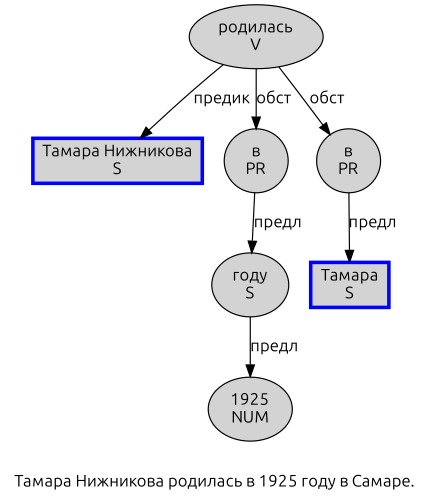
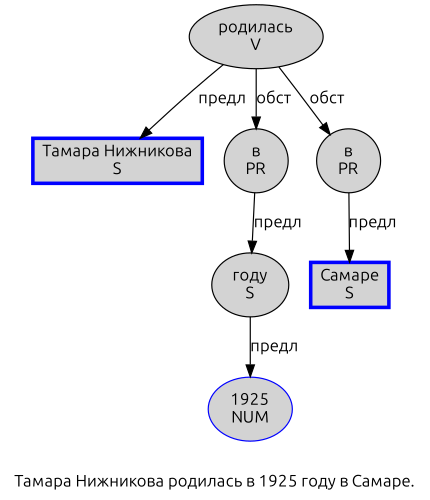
edge "родилась V" -> "Тамара Нижникова S": label "предик" -> "предл"
node "Тамара S": label "Тамара S" -> "Самаре S"
node "1925 NUM": color black -> blue
